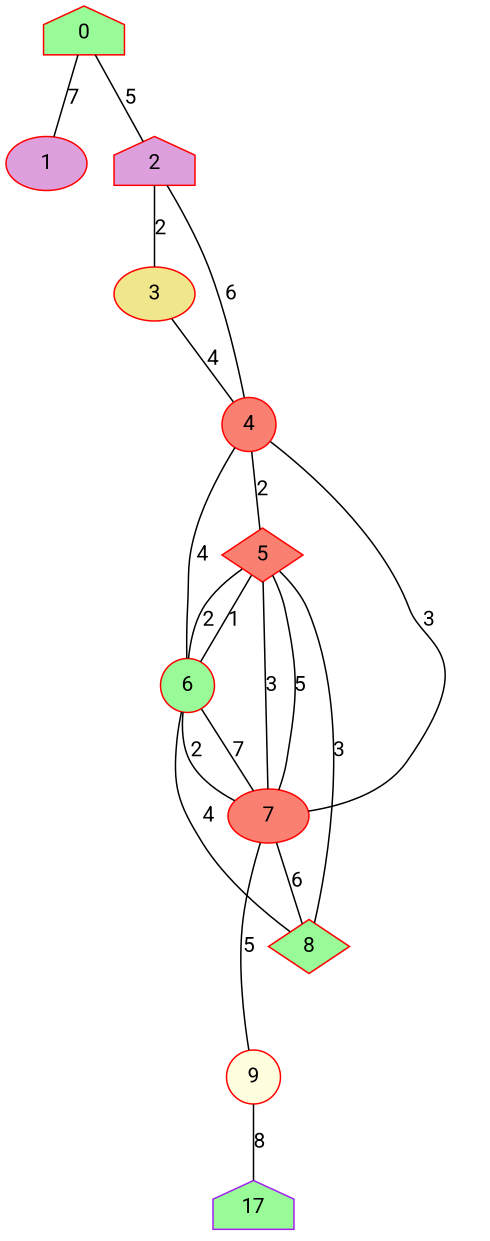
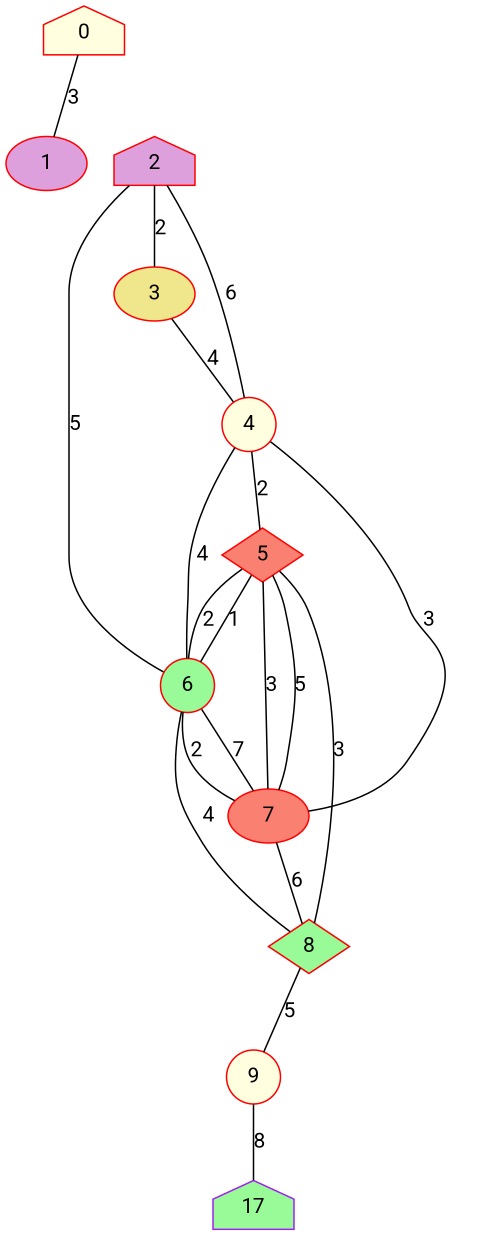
node "0": fillcolor palegreen -> lightyellow
edge "0" -- "1": label "7" -> "3"
edge "0" -- "2": now "6" -- "2"
node "4": fillcolor salmon -> lightyellow
edge "7" -- "9": now "8" -- "9"
